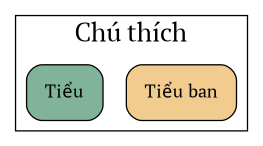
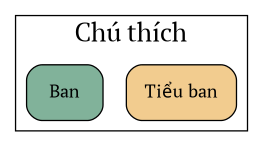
node "Tiểu": label "Tiểu" -> "Ban"
